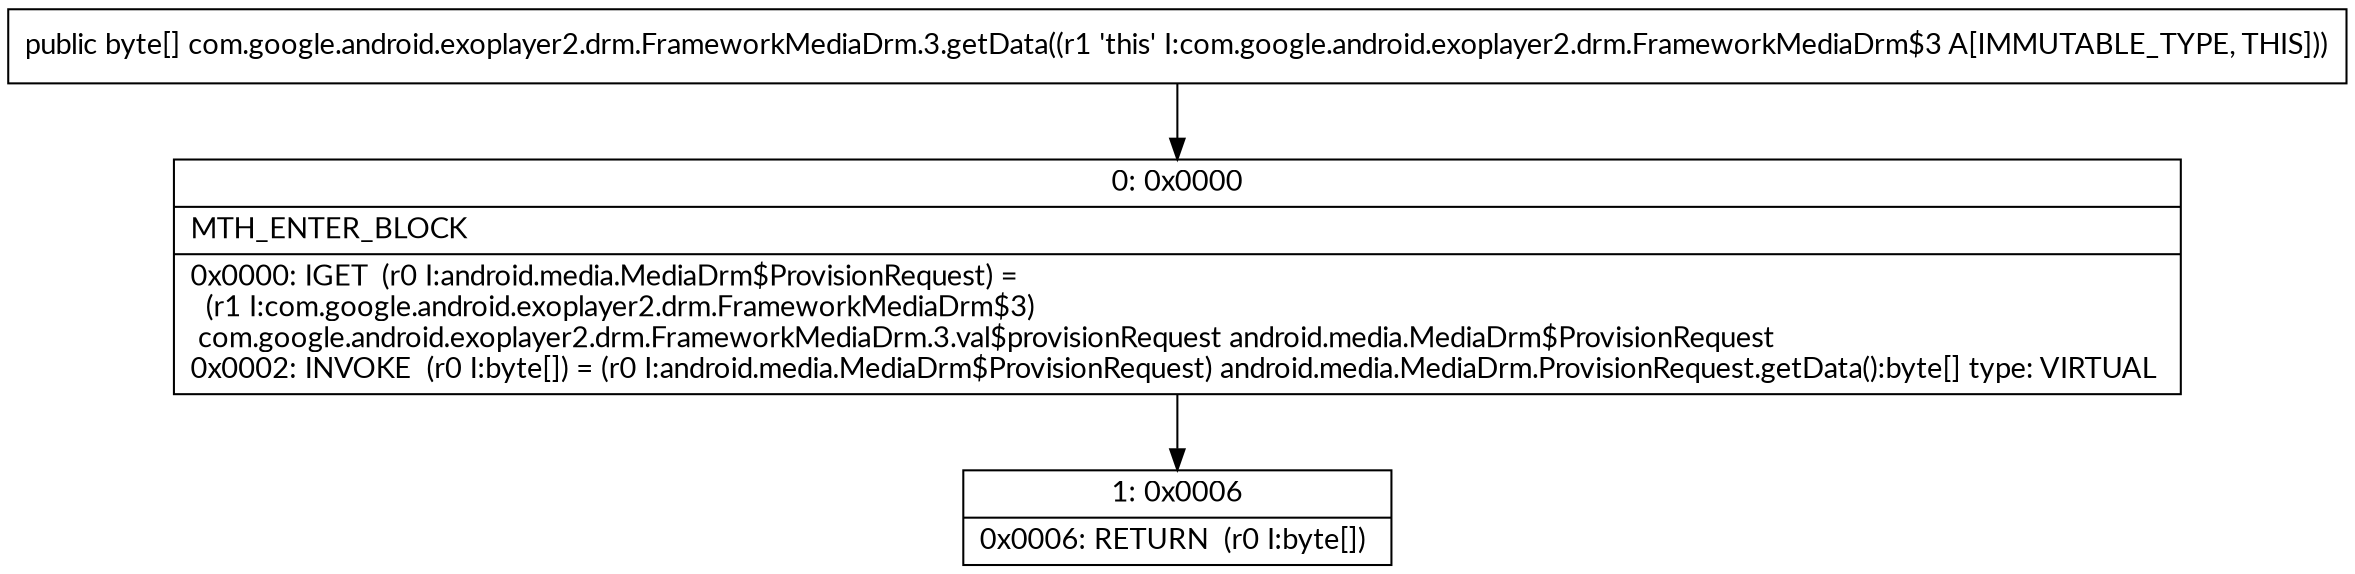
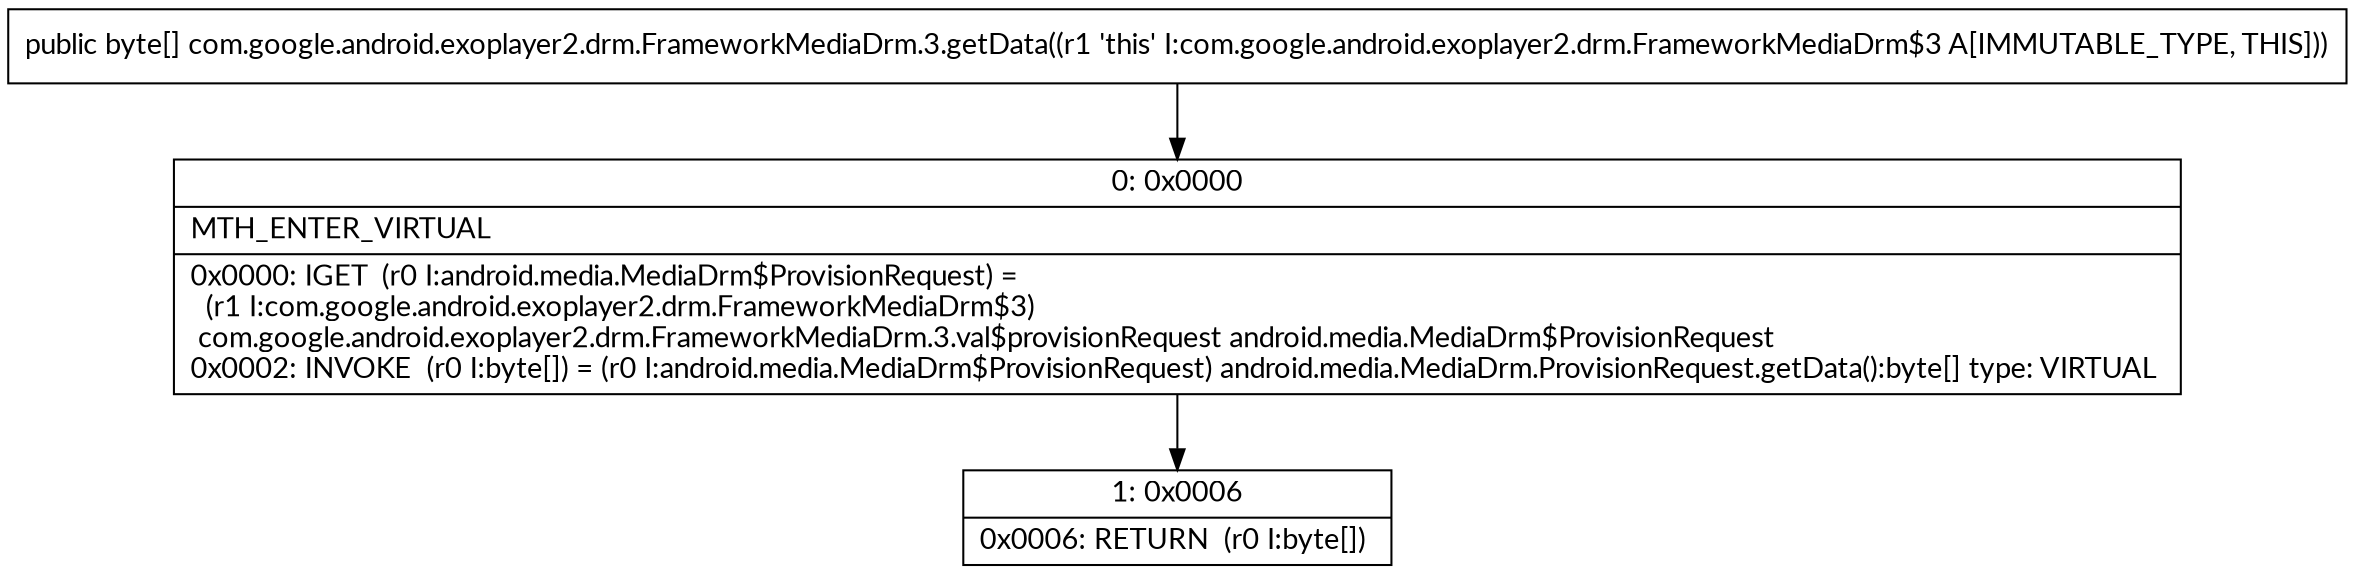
node "0: 0x0000": text "MTH_ENTER_BLOCK" -> "MTH_ENTER_VIRTUAL"
